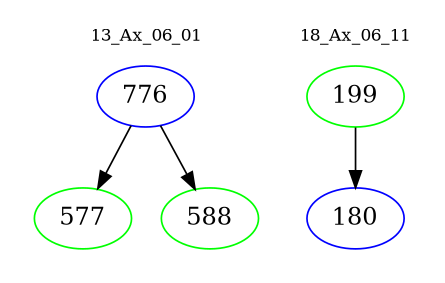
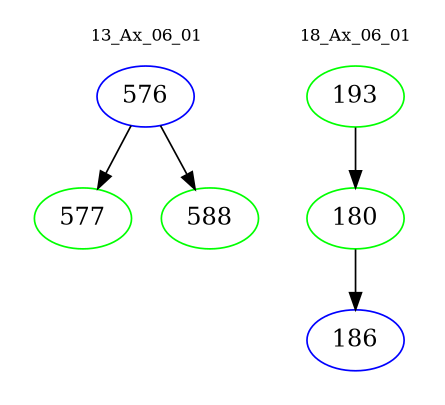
cluster "18_Ax_06_11": label "18_Ax_06_11" -> "18_Ax_06_01"
node "776": label "776" -> "576"
node "199": label "199" -> "193"
node "180": color blue -> green
node "186": added
